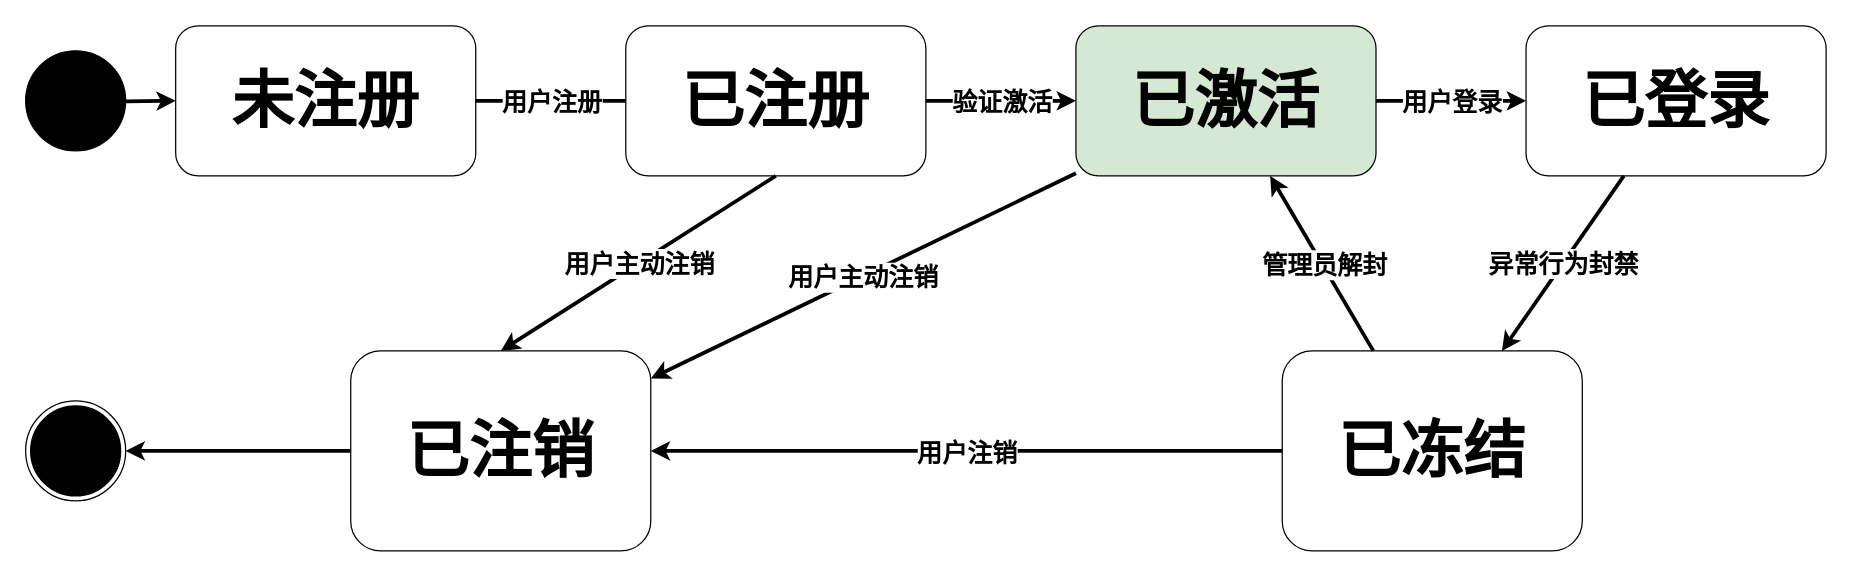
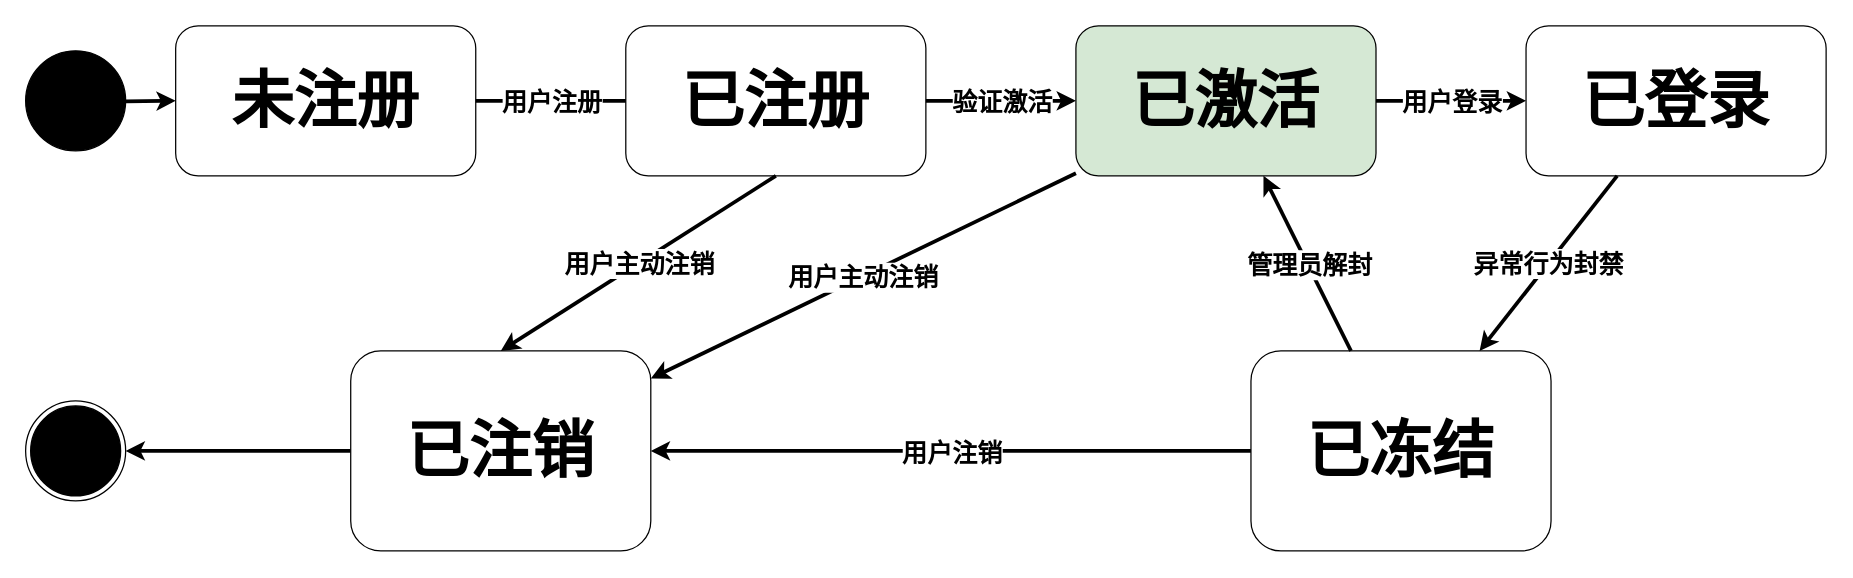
node "已冻结": moved (1432, 451) -> (1401, 451)
